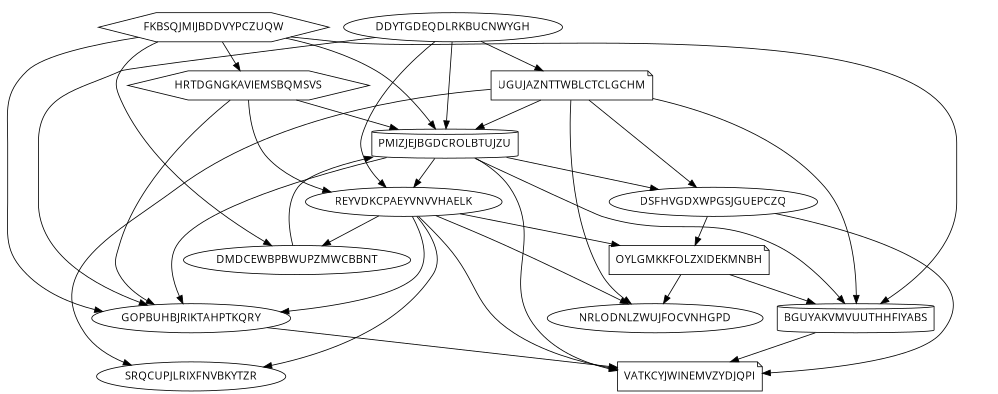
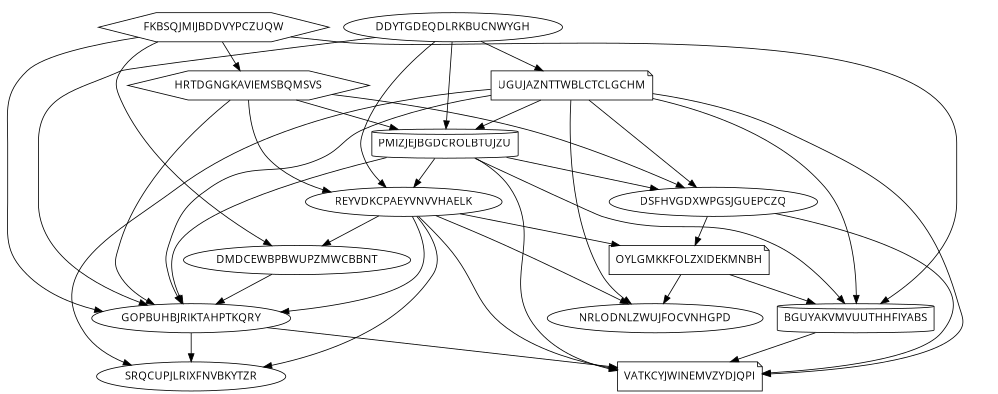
edge "FKBSQJMIJBDDVYPCZUQW" -> "PMIZJEJBGDCROLBTUJZU": removed
edge "HRTDGNGKAVIEMSBQMSVS" -> "DSFHVGDXWPGSJGUEPCZQ": added
edge "UGUJAZNTTWBLCTCLGCHM" -> "GOPBUHBJRIKTAHPTKQRY": added
edge "DMDCEWBPBWUPZMWCBBNT" -> "PMIZJEJBGDCROLBTUJZU": now "DMDCEWBPBWUPZMWCBBNT" -> "GOPBUHBJRIKTAHPTKQRY"
edge "UGUJAZNTTWBLCTCLGCHM" -> "VATKCYJWINEMVZYDJQPI": added
edge "GOPBUHBJRIKTAHPTKQRY" -> "SRQCUPJLRIXFNVBKYTZR": added
